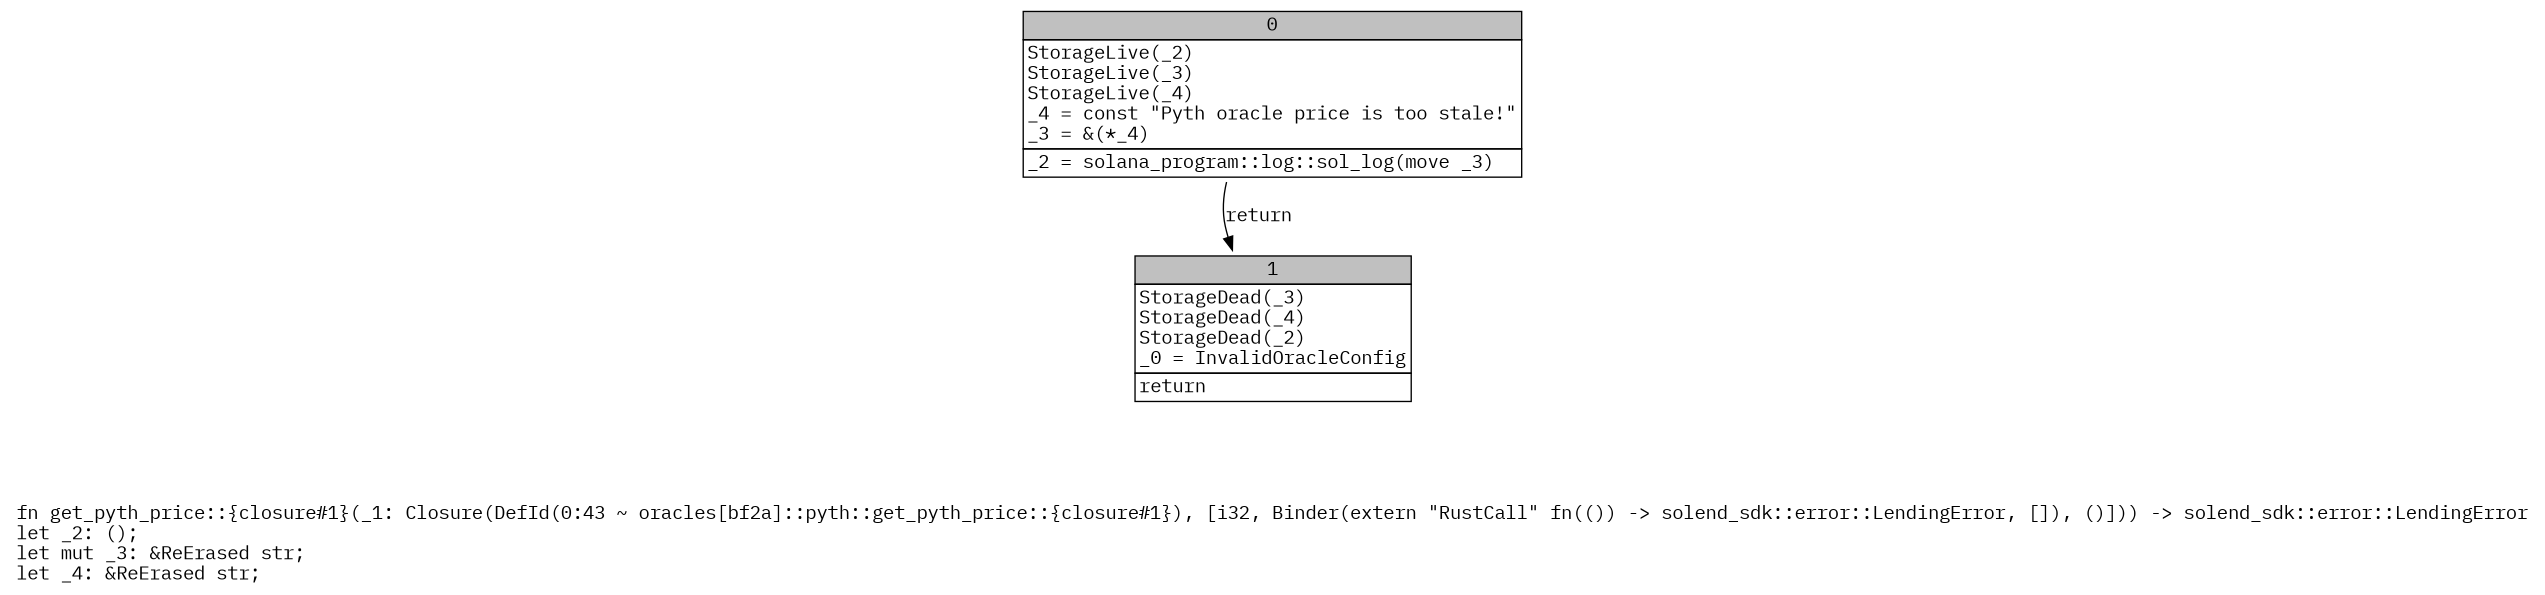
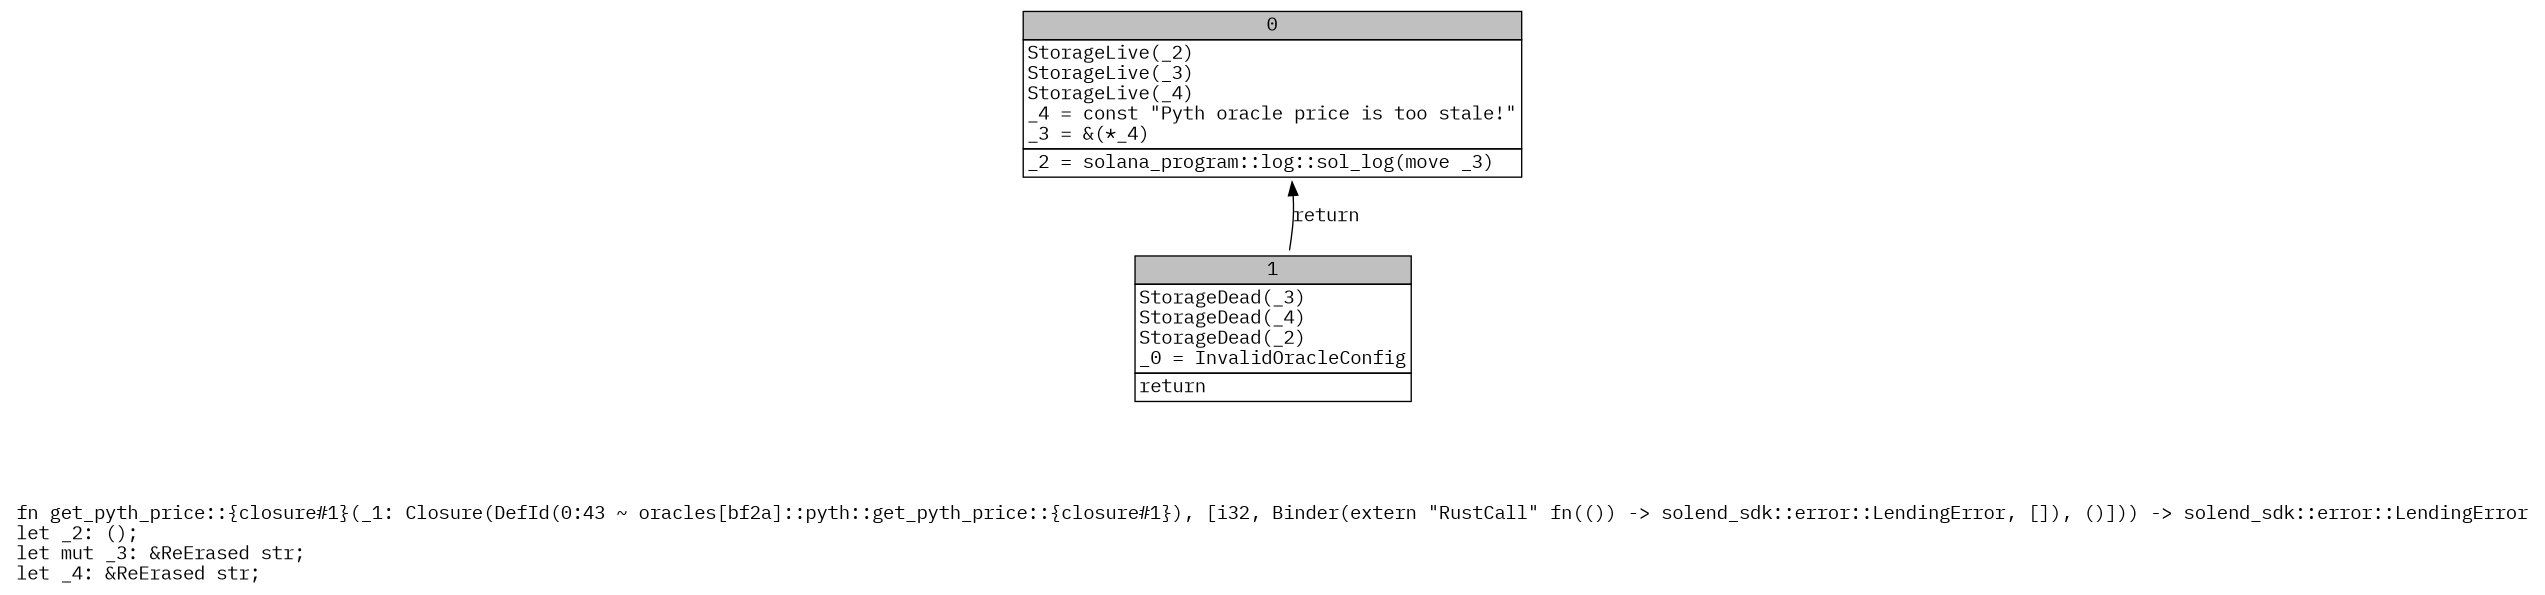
edge "0" -> "1": reversed
